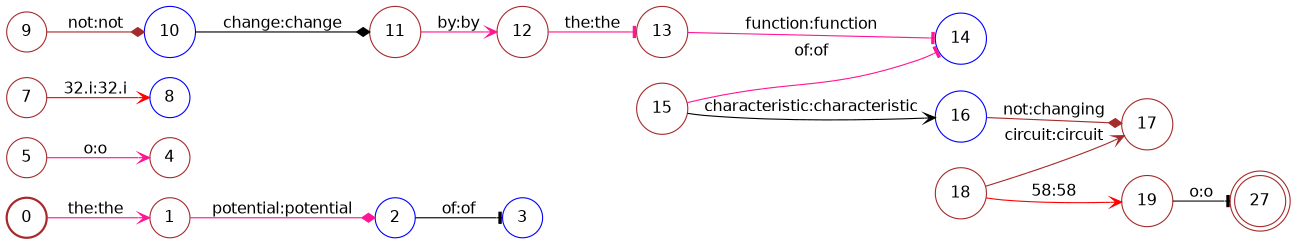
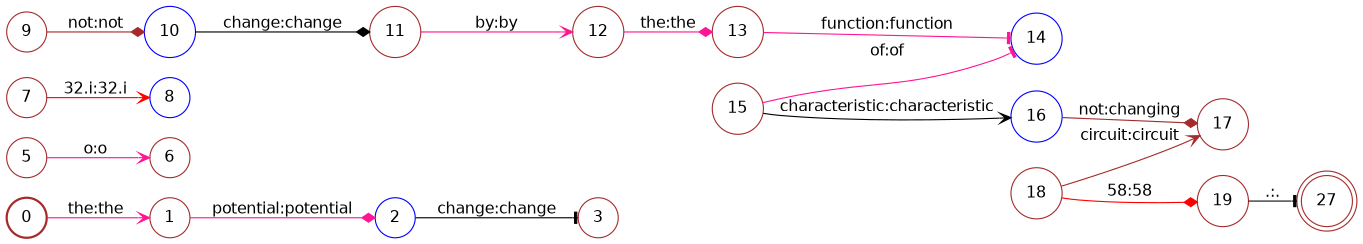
edge "12" -> "13": arrowhead tee -> diamond
node "4": label "4" -> "6"
edge "19" -> "27": label "o:o" -> ".:."
edge "18" -> "19": arrowhead vee -> diamond
edge "2" -> "3": label "of:of" -> "change:change"
node "3": color blue -> brown
